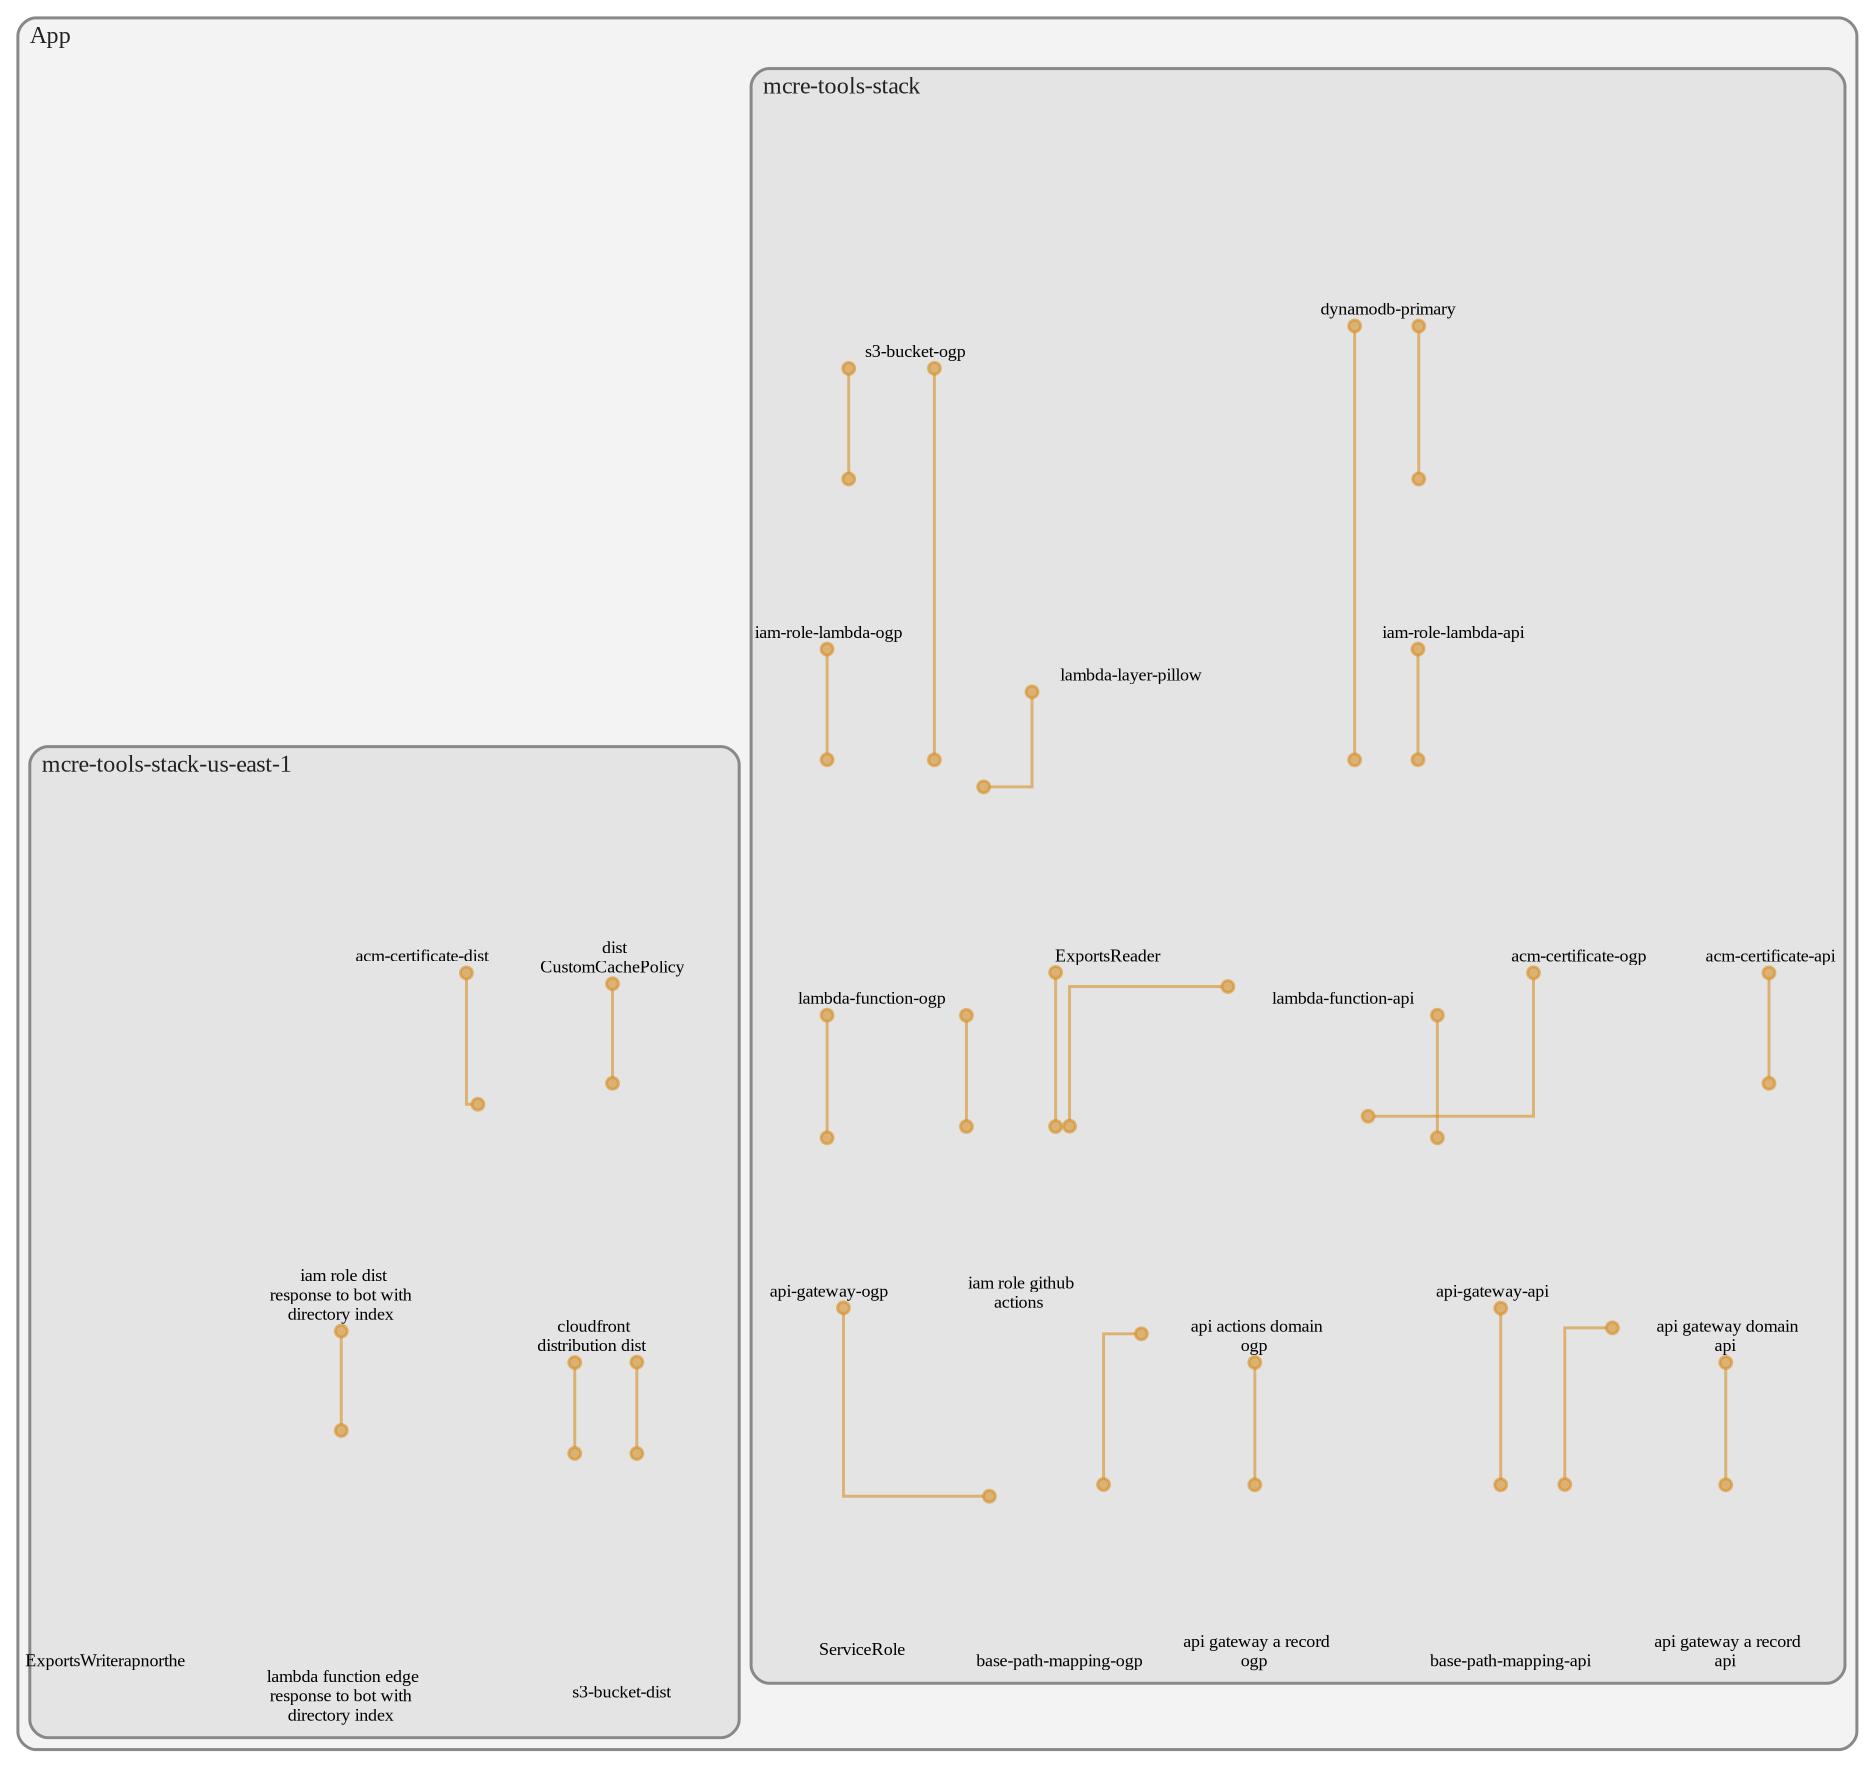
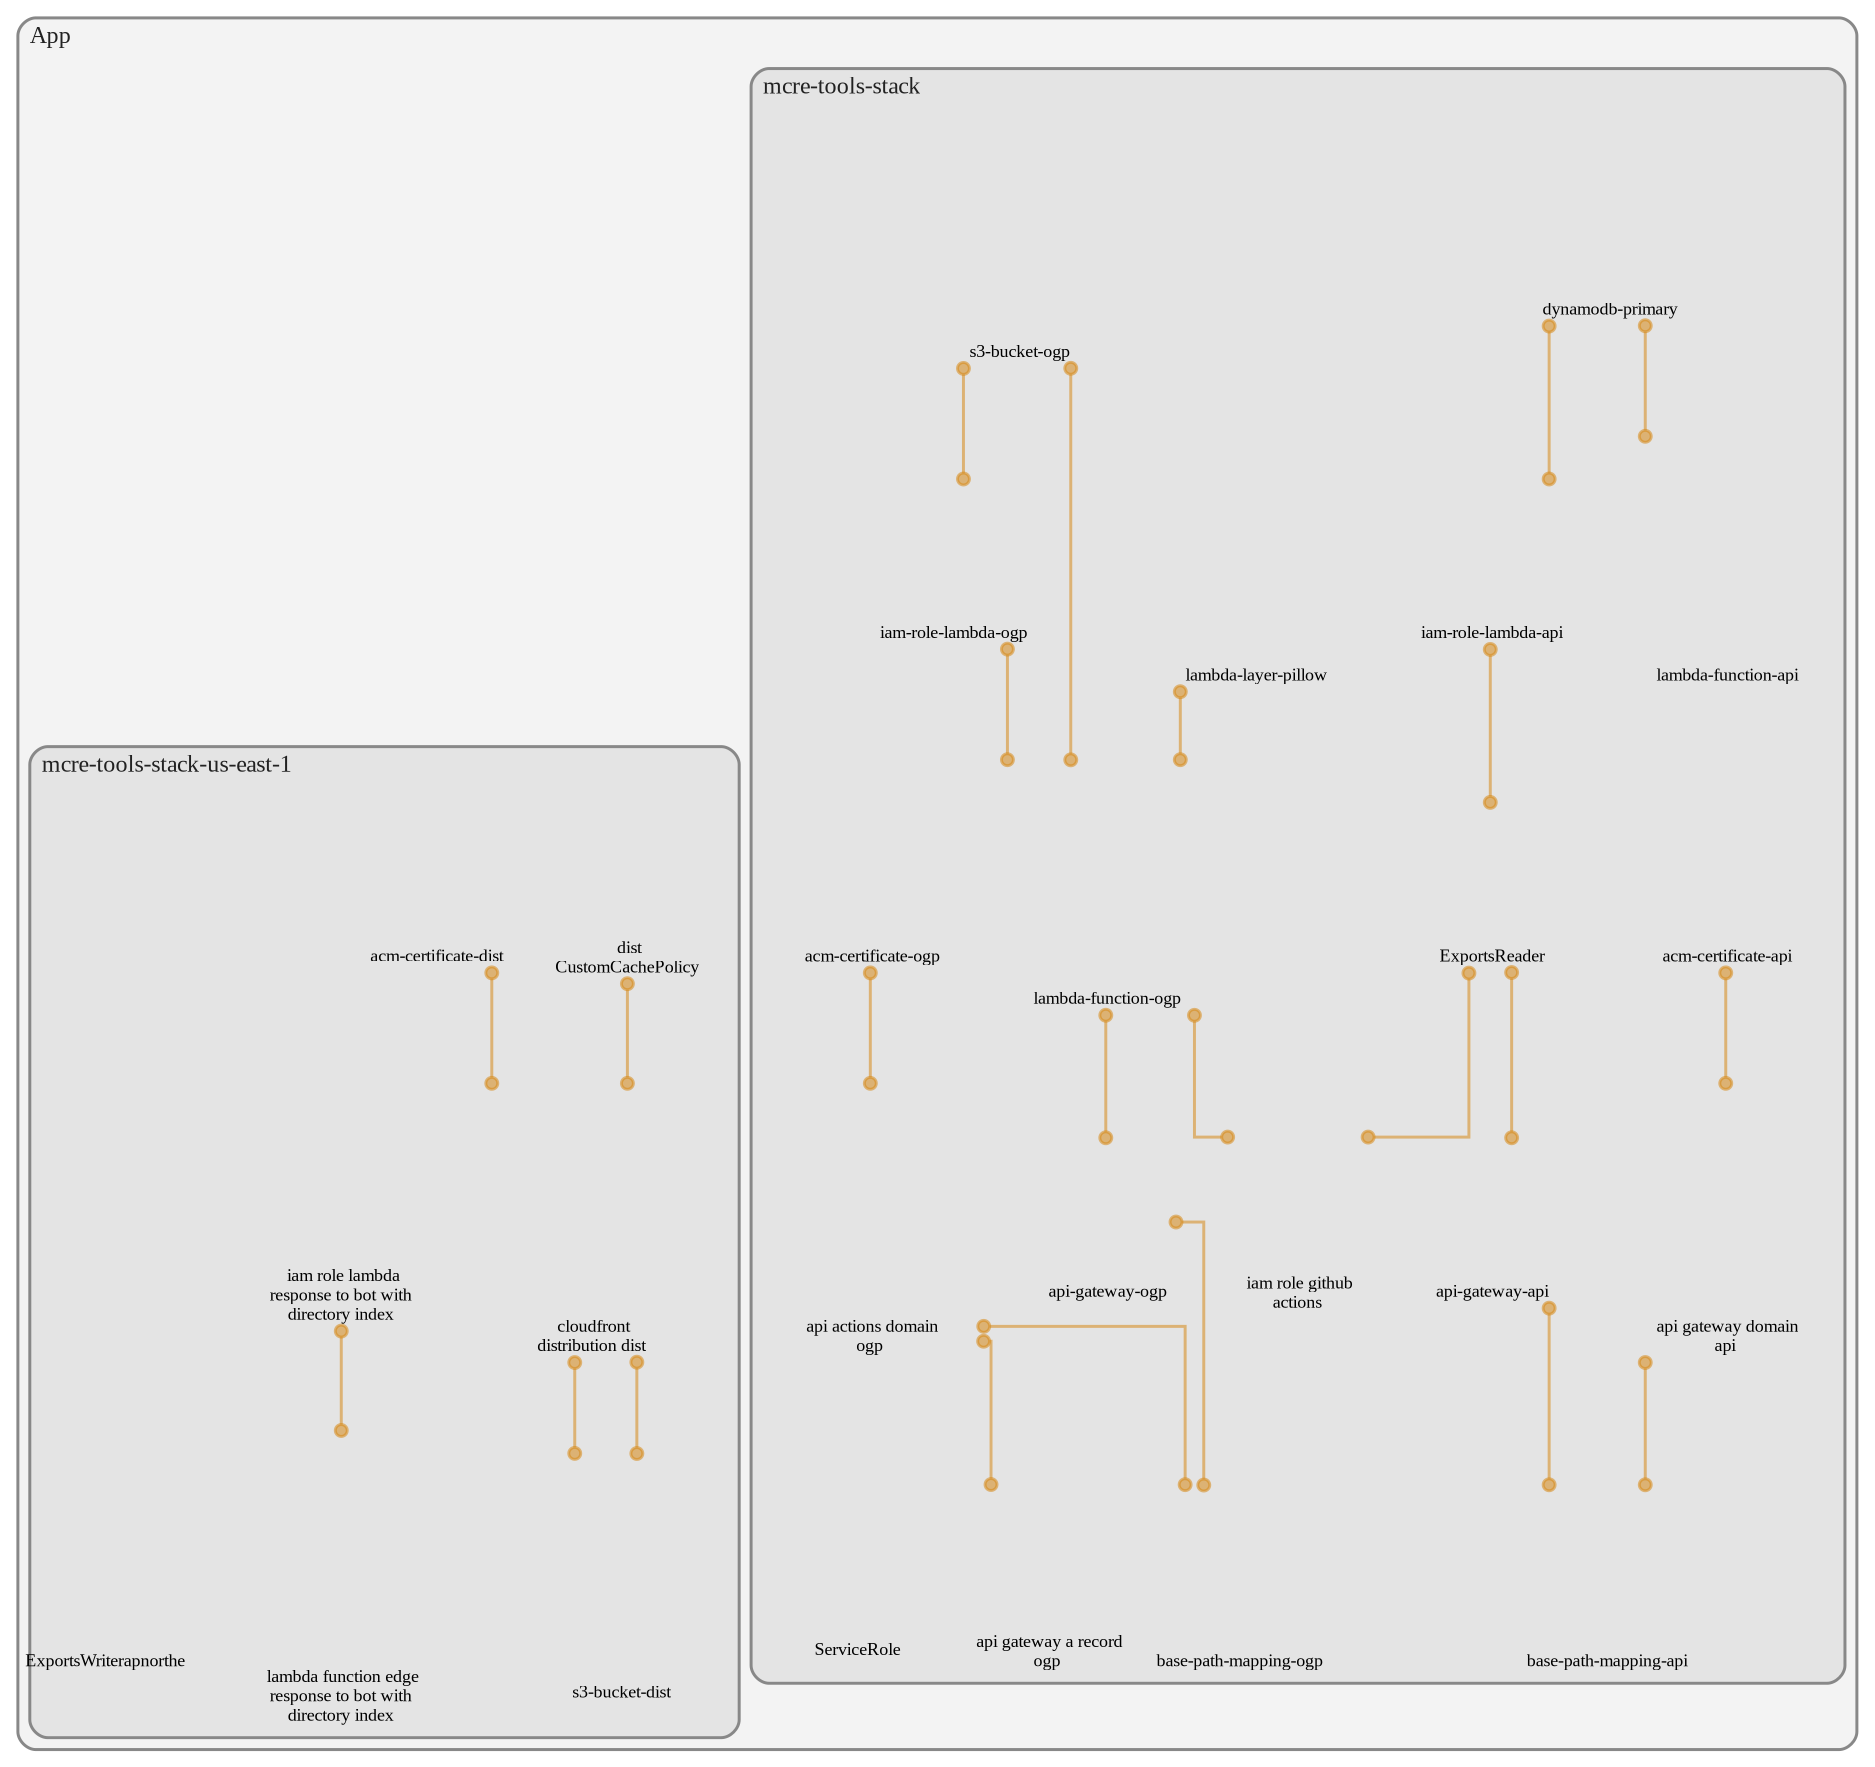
edge "iam-role-lambda-api" -- "lambda-function-api": now "iam-role-lambda-api" -- "ExportsReader"
edge "lambda-function-api" -- "iam role github actions": removed
edge "lambda-function-api" -- "api-gateway-api": now "ExportsReader" -- "api-gateway-api"
node "iam role dist response to bot with directory index": label "iam role dist response to bot with directory index" -> "iam role lambda response to bot with directory index"
node "api gateway a record api": removed
